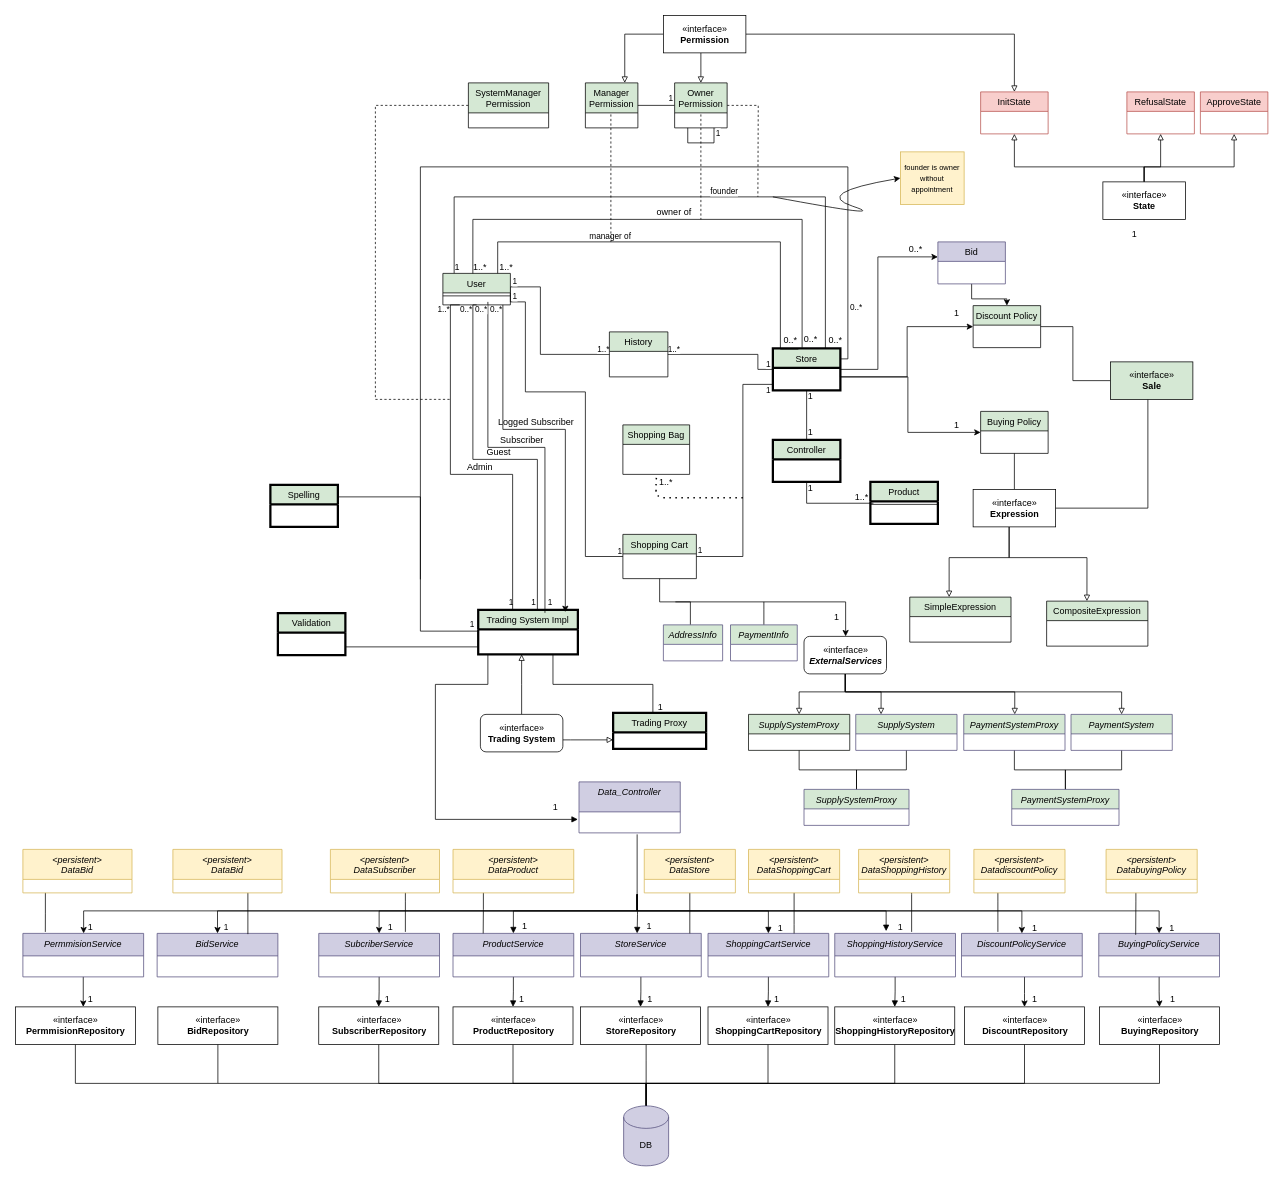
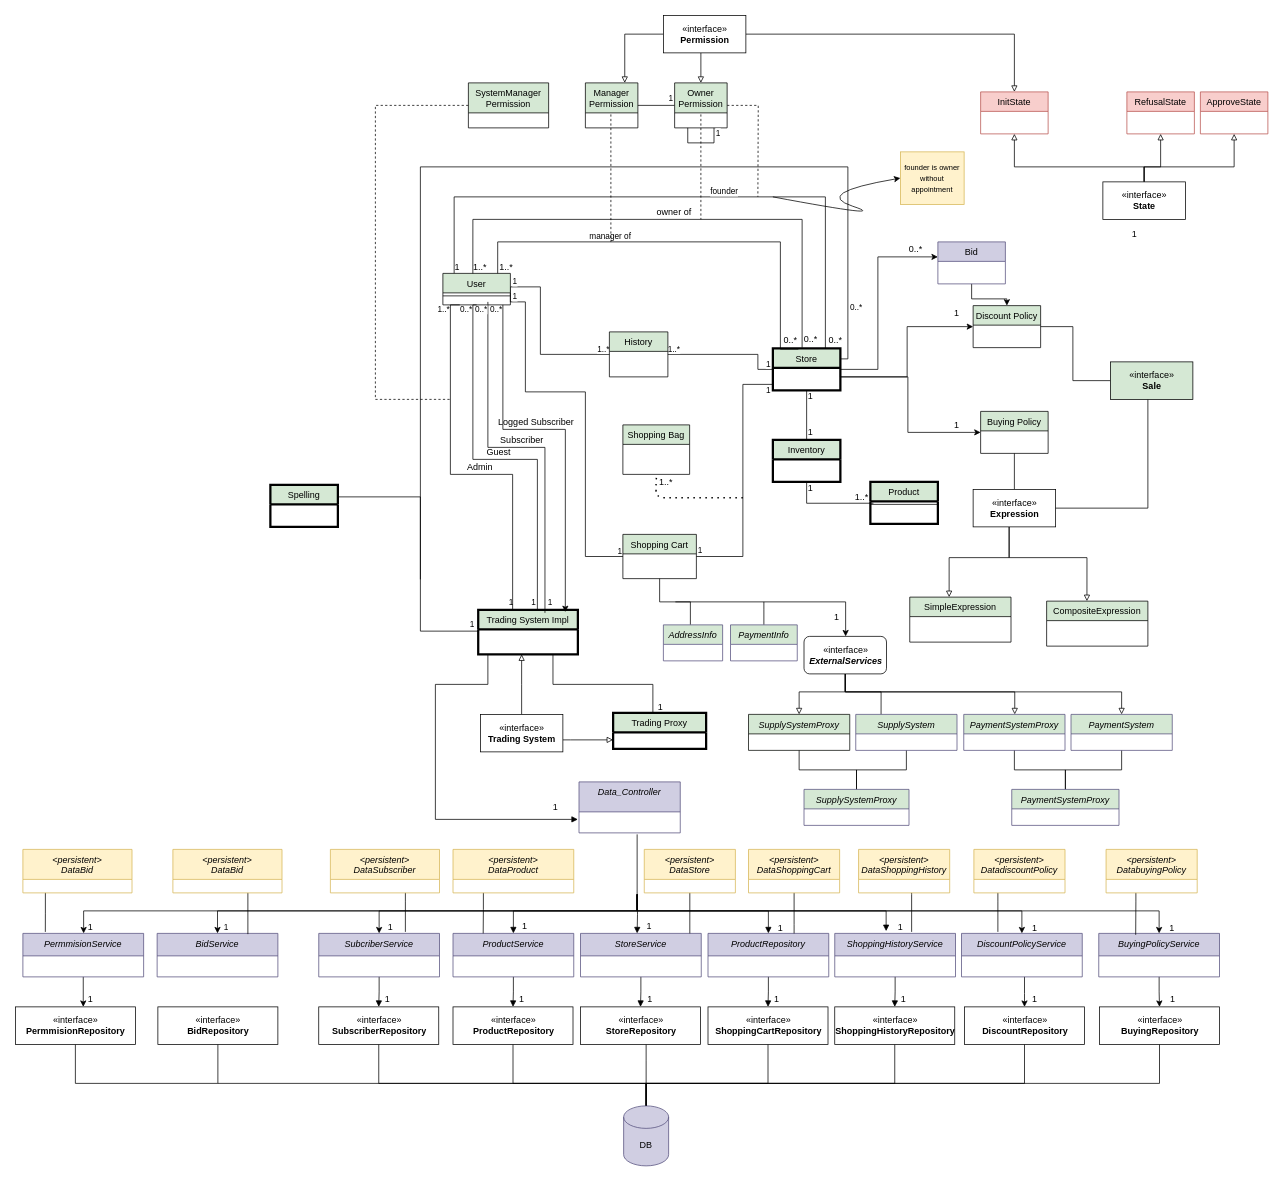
node "Controller": label "Controller" -> "Inventory"
node "Validation": removed
edge "Trading System Impl" -- "Validation": removed
edge "«interface» ExternalServices" -> "SupplySystem": arrowhead block -> none
node "«interface» Trading System": shape rounded rectangle -> rectangle
node "ShoppingCartService": label "ShoppingCartService" -> "ProductRepository"
